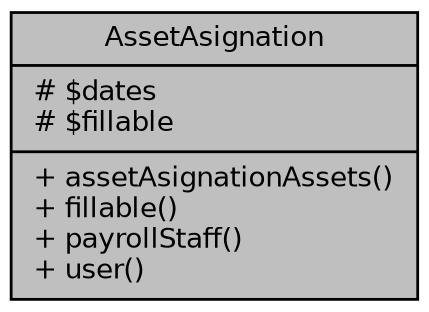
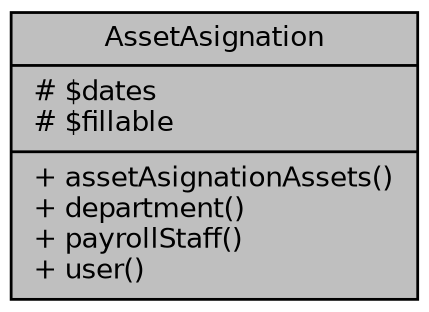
node "AssetAsignation": text "+ fillable()" -> "+ department()"
